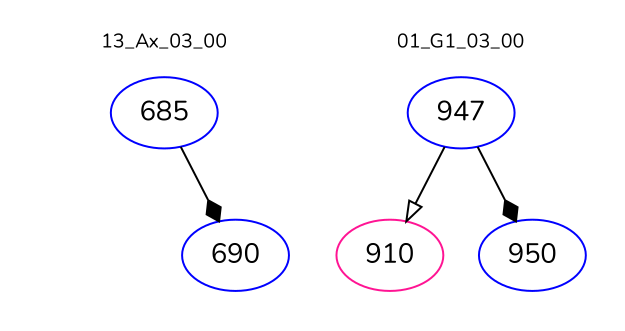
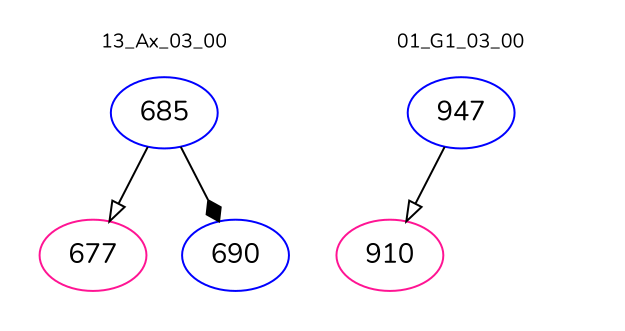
node "677": added
node "950": removed
